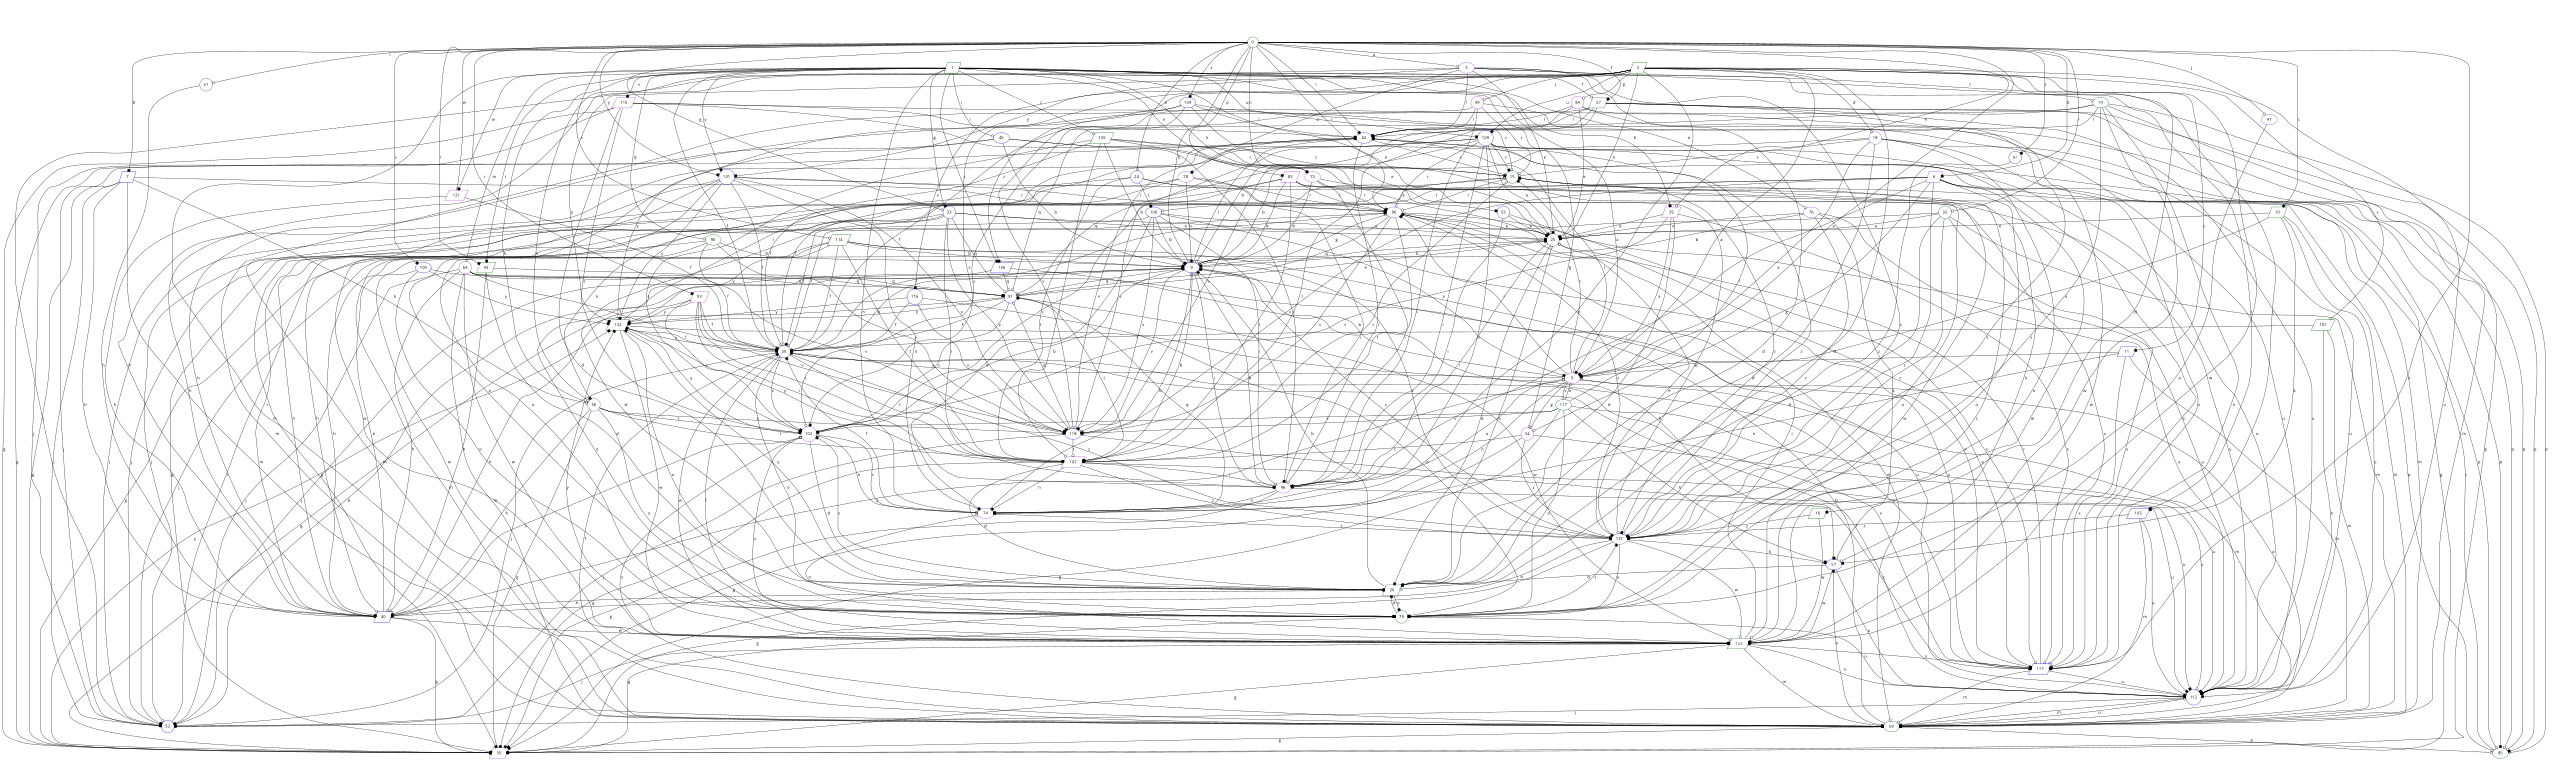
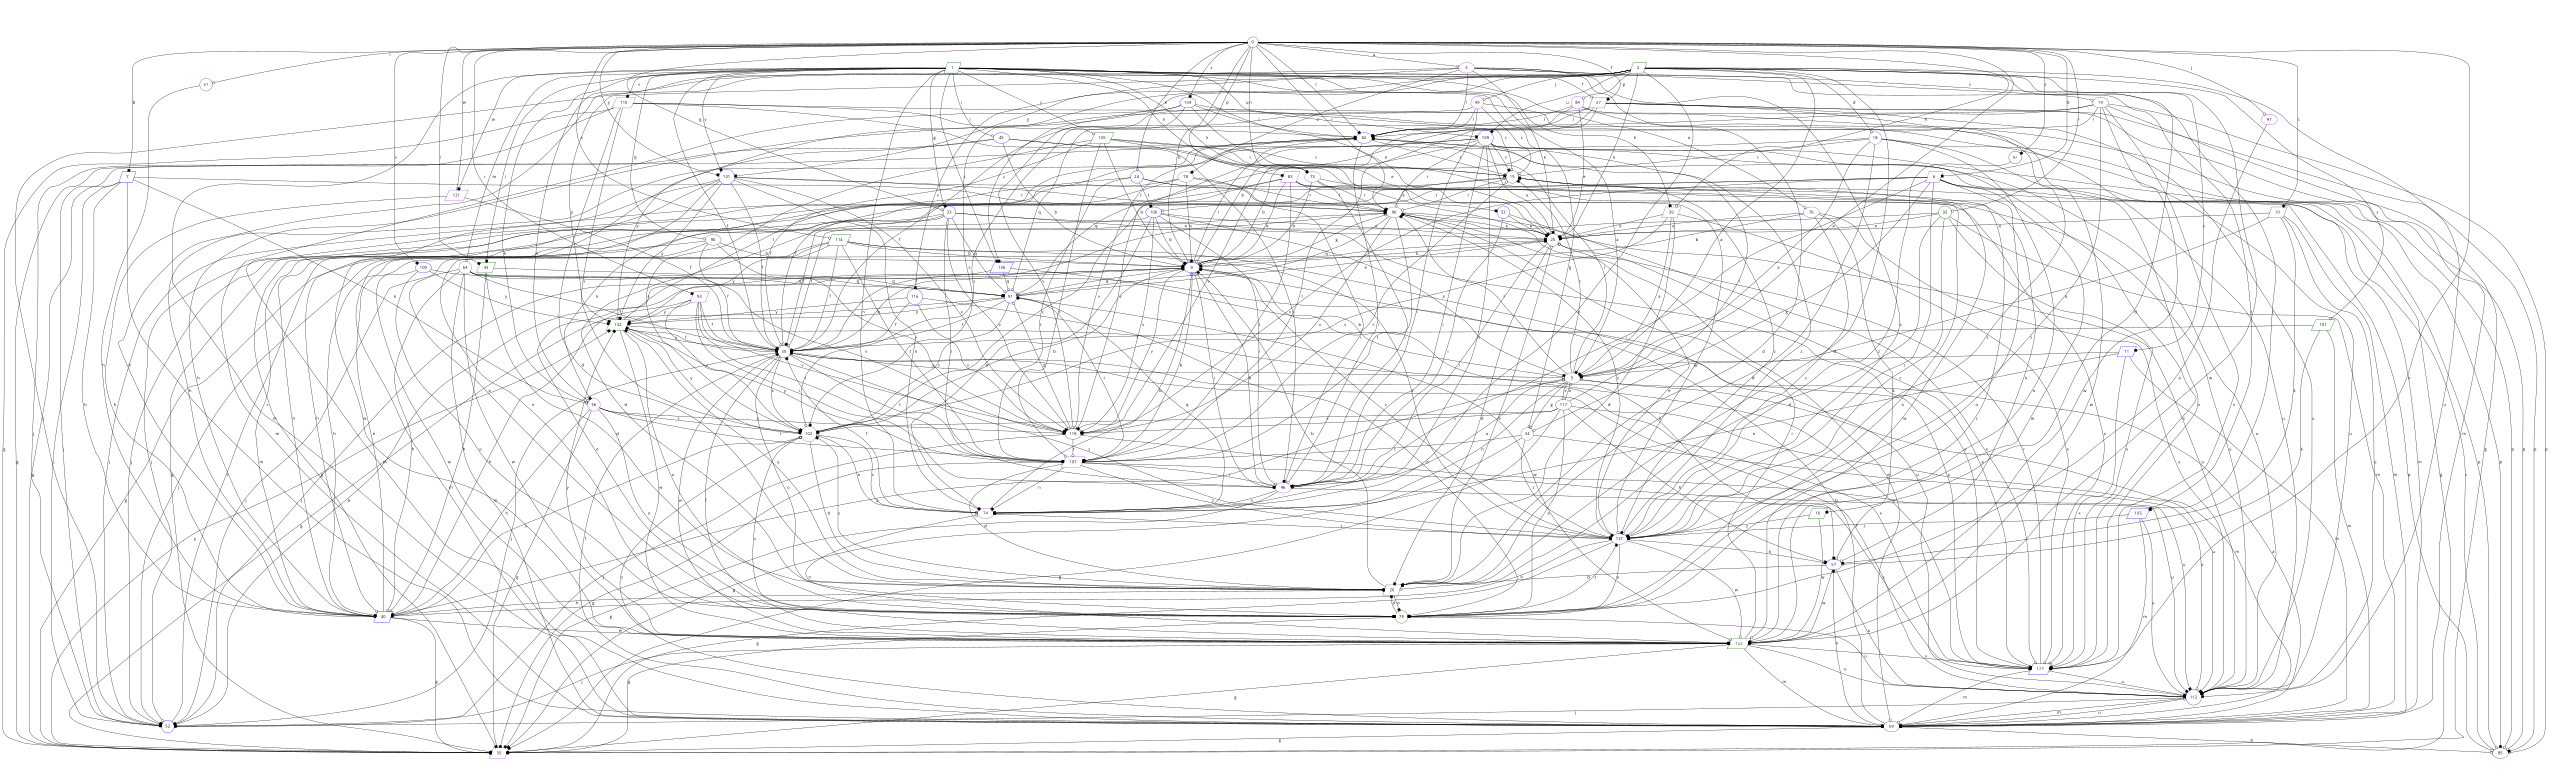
edge "101" -> "112": now "101" -> "57"
